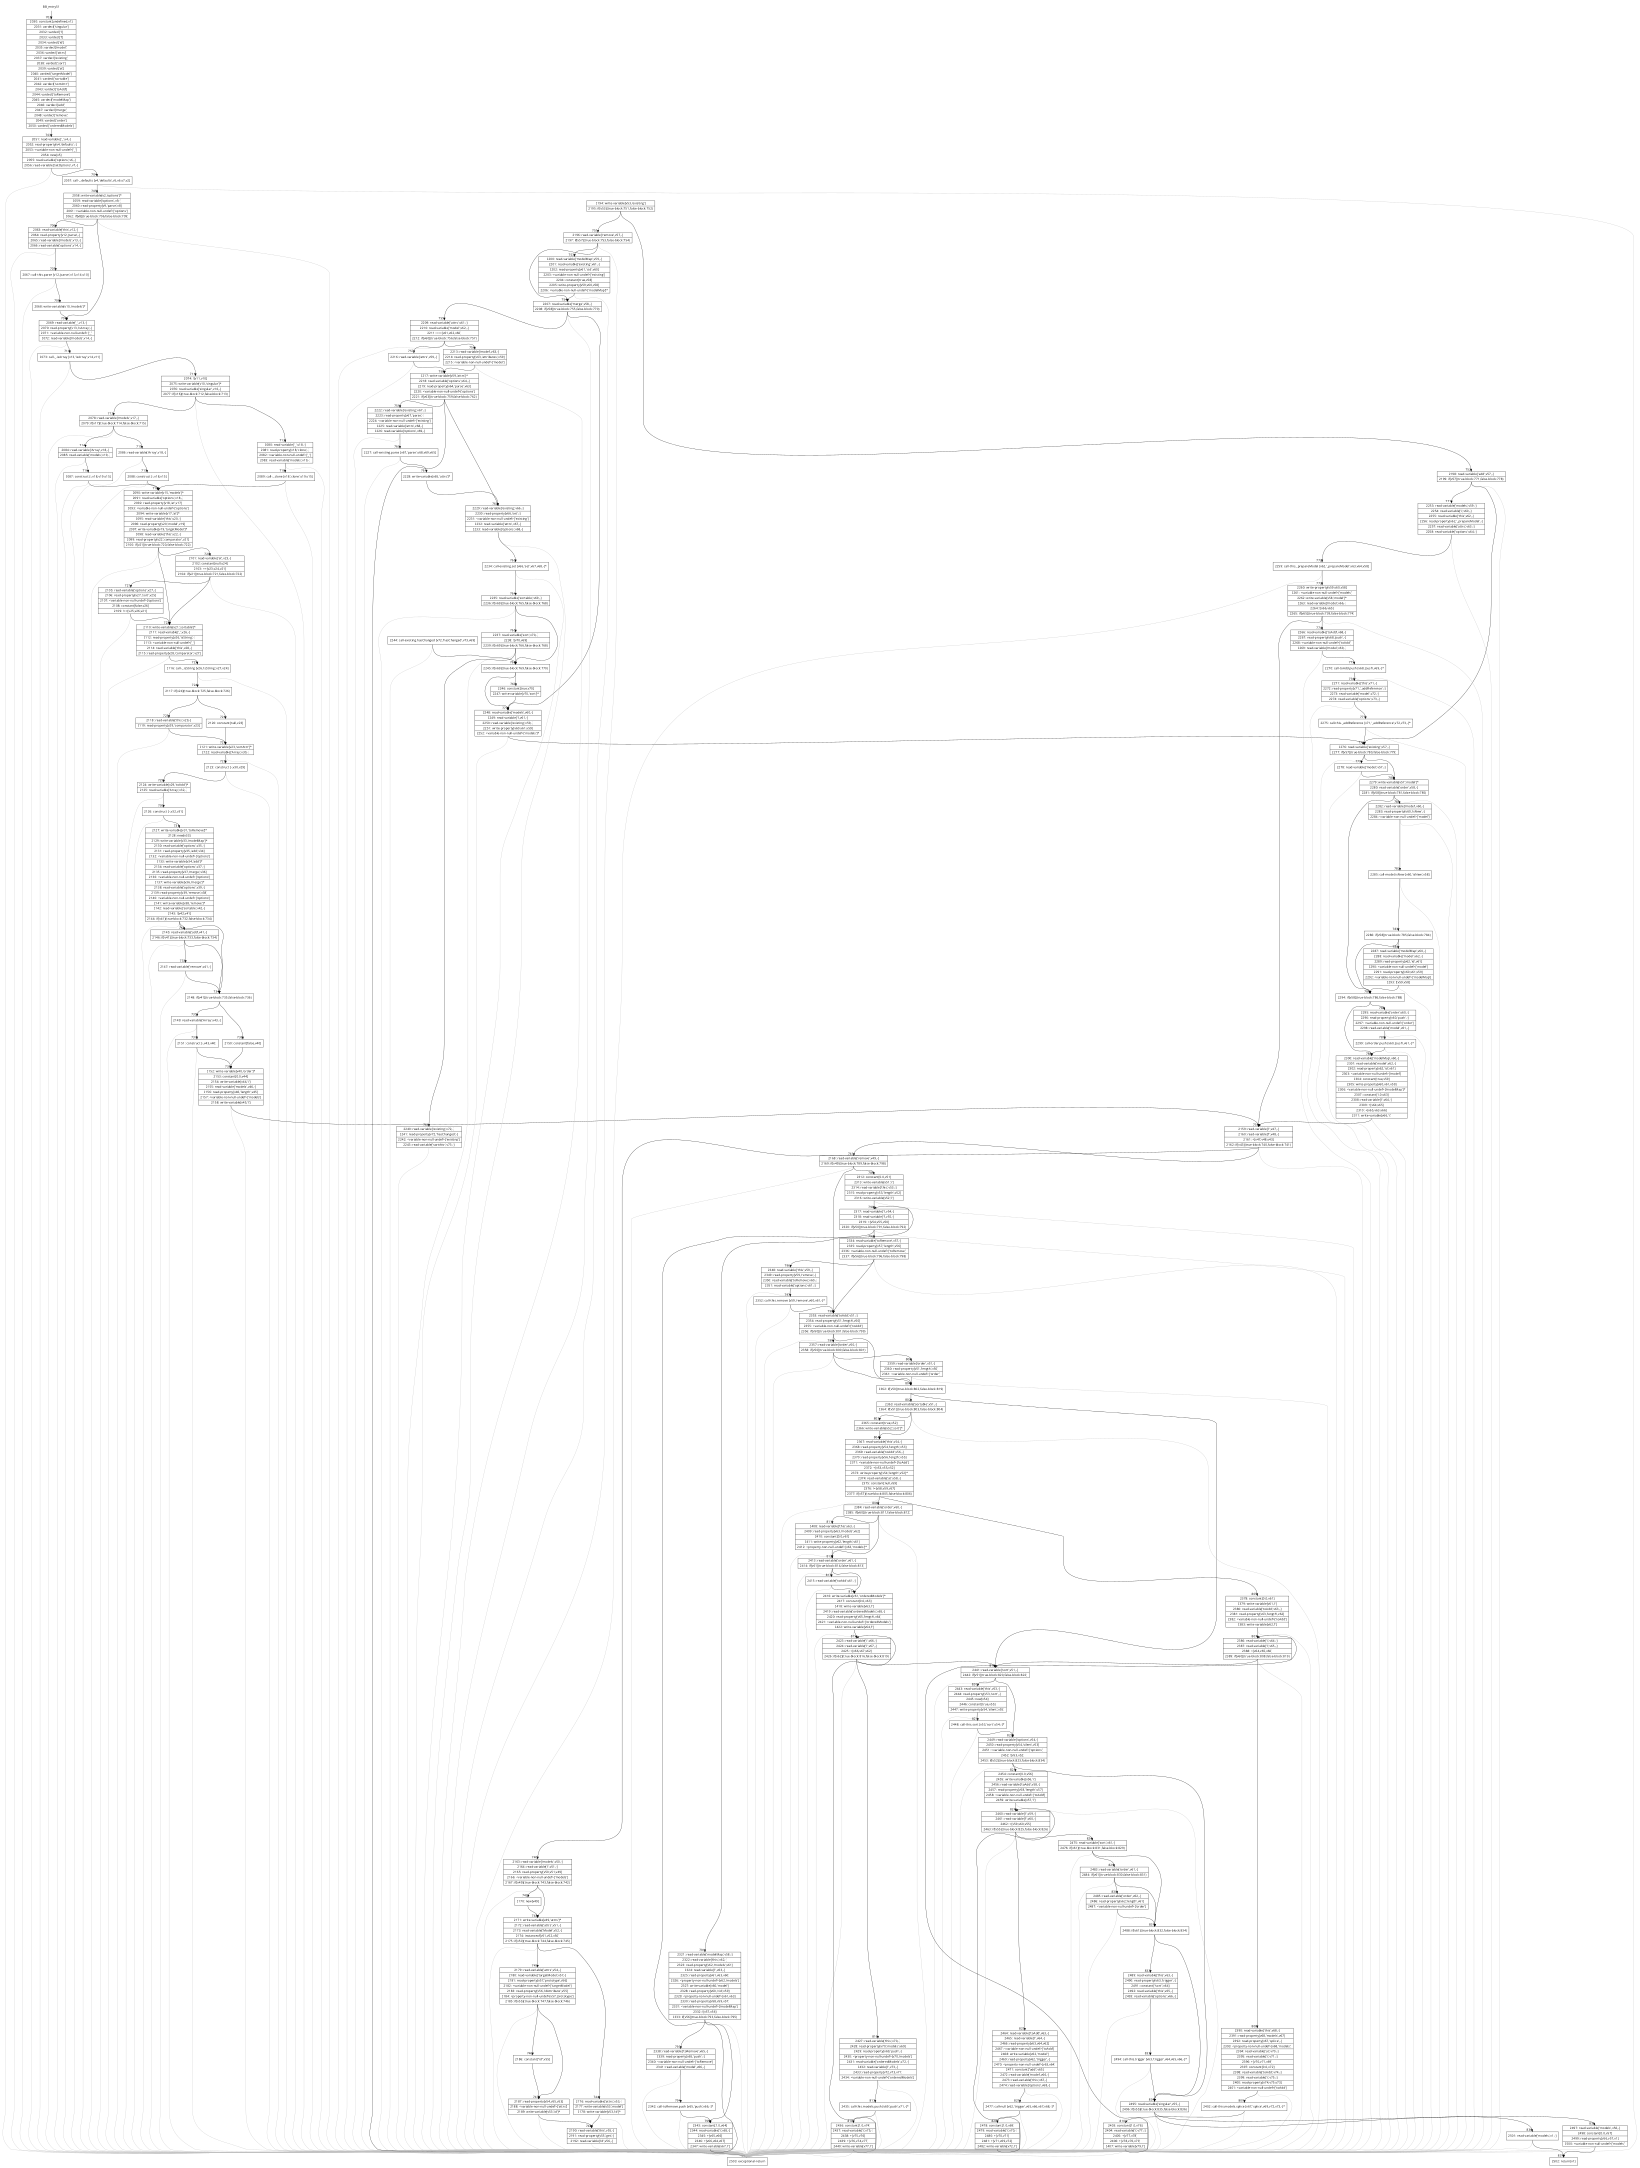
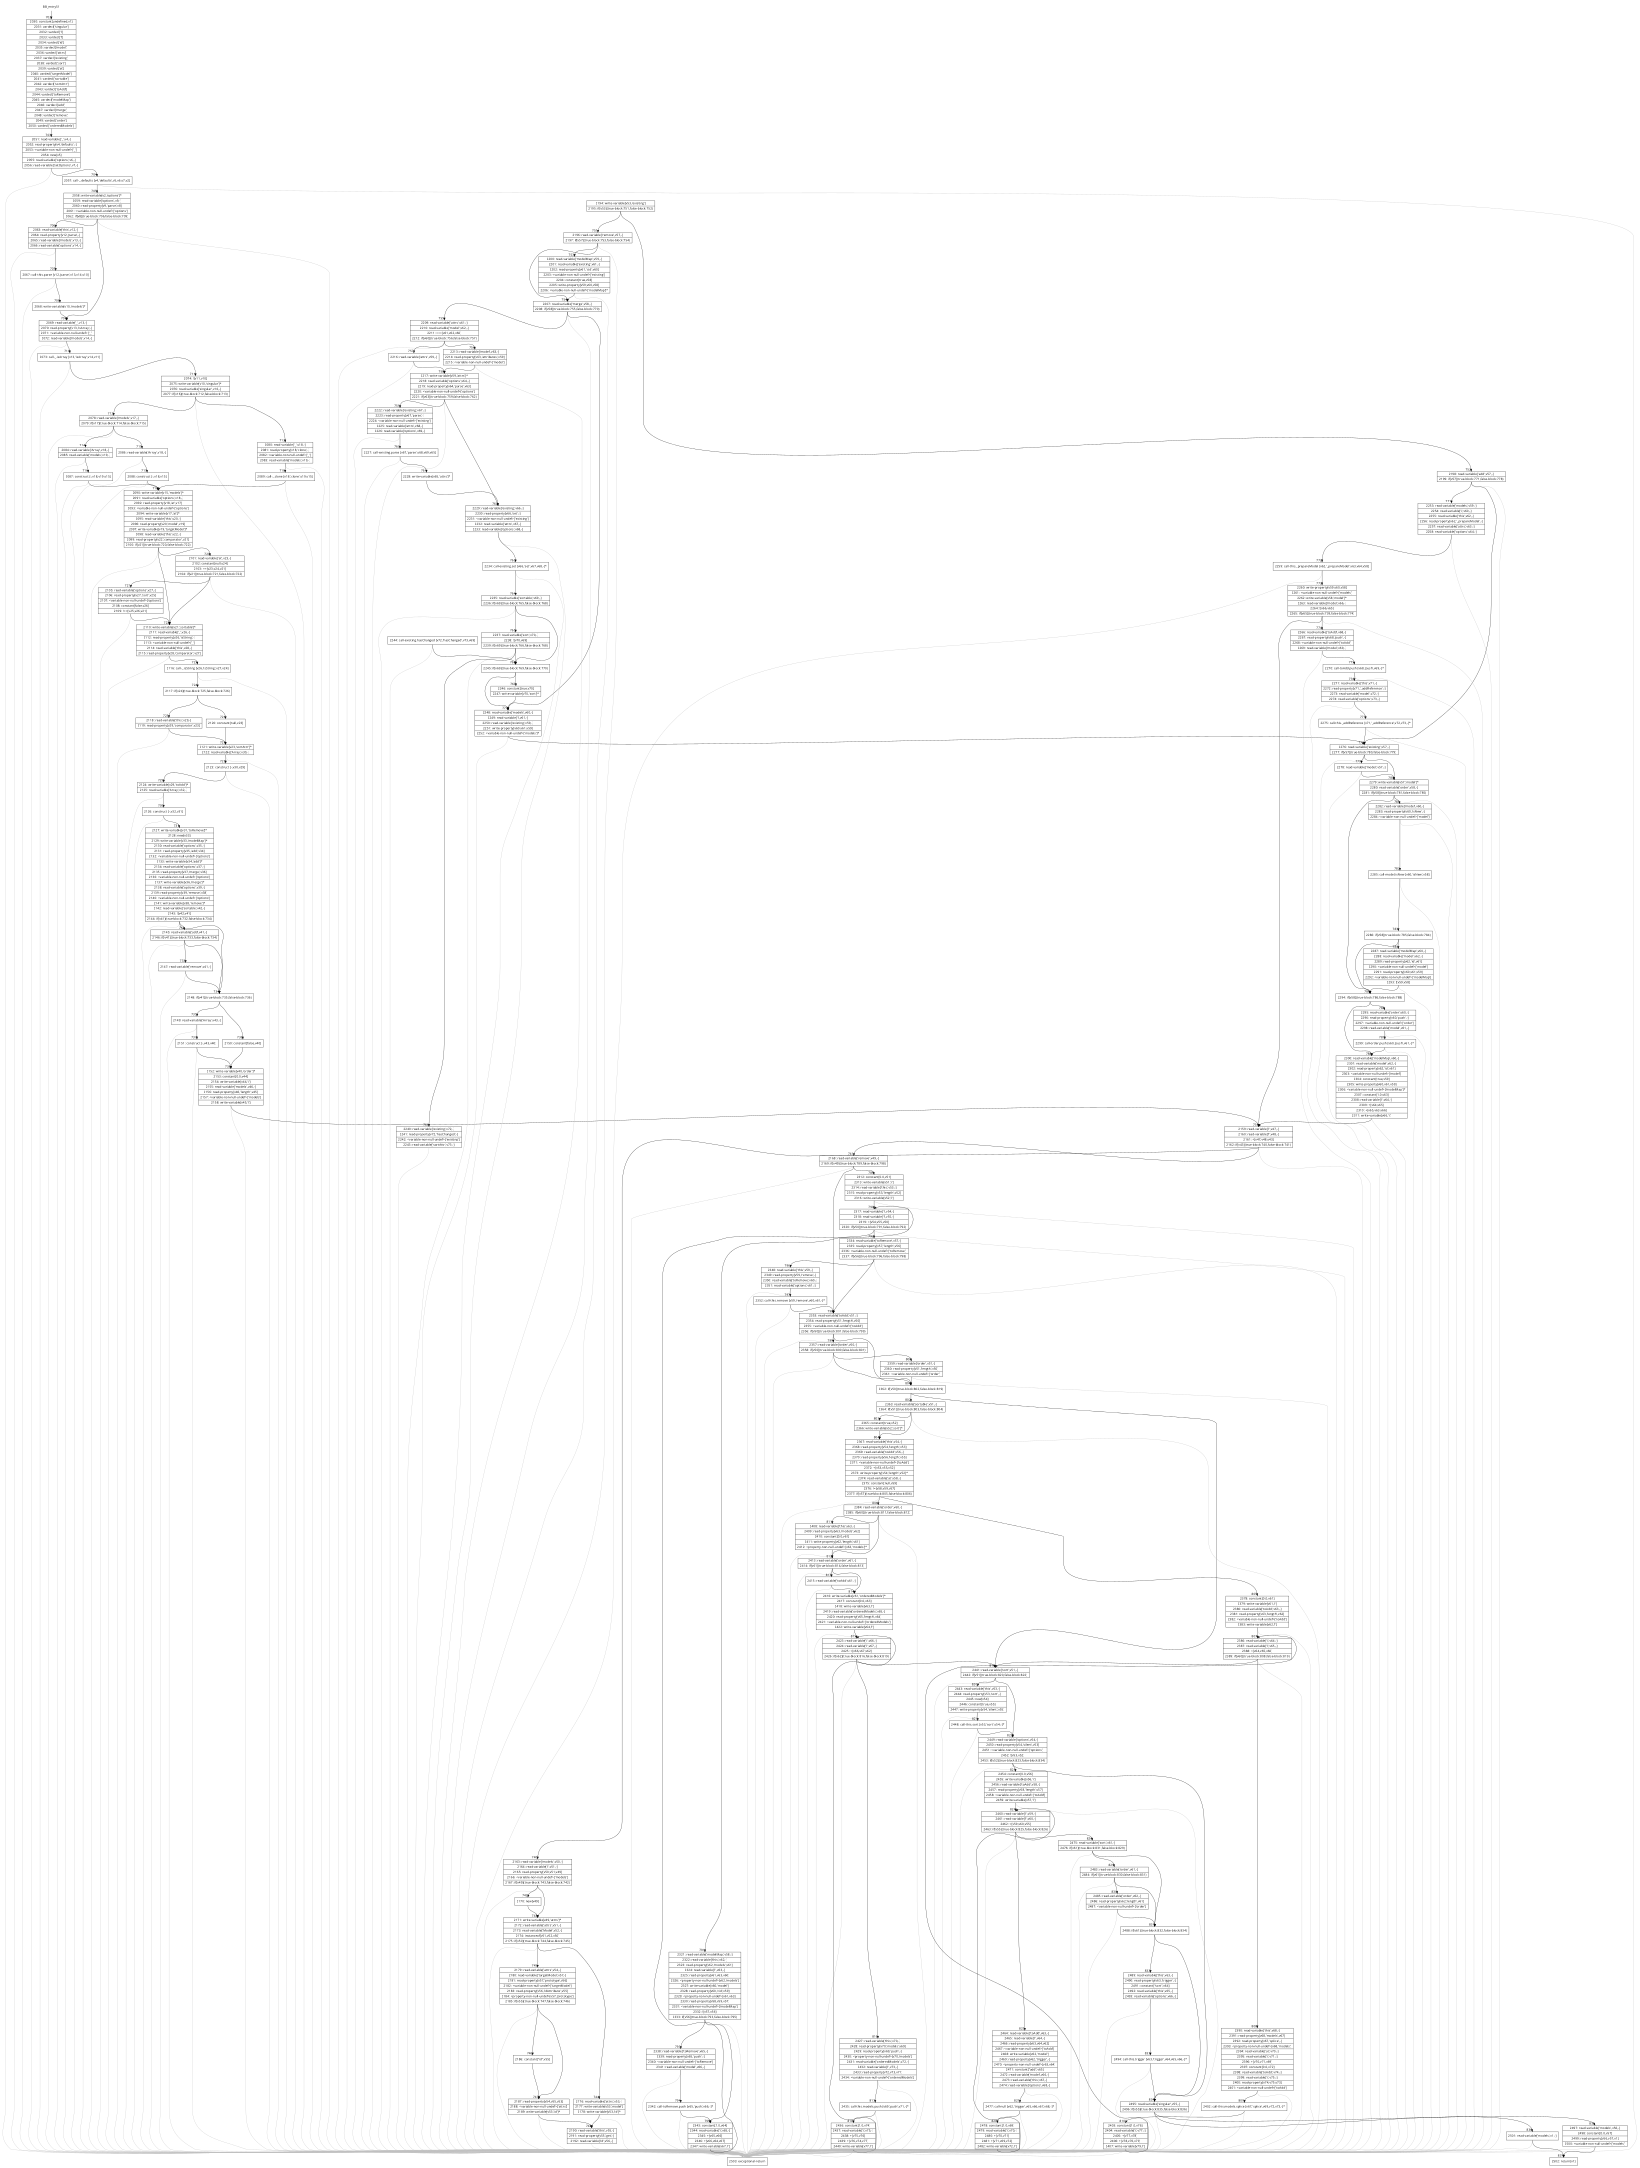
edge "2217: write-variable[v59,'attrs']*" -> "2503: exceptional-return": color black -> gray
